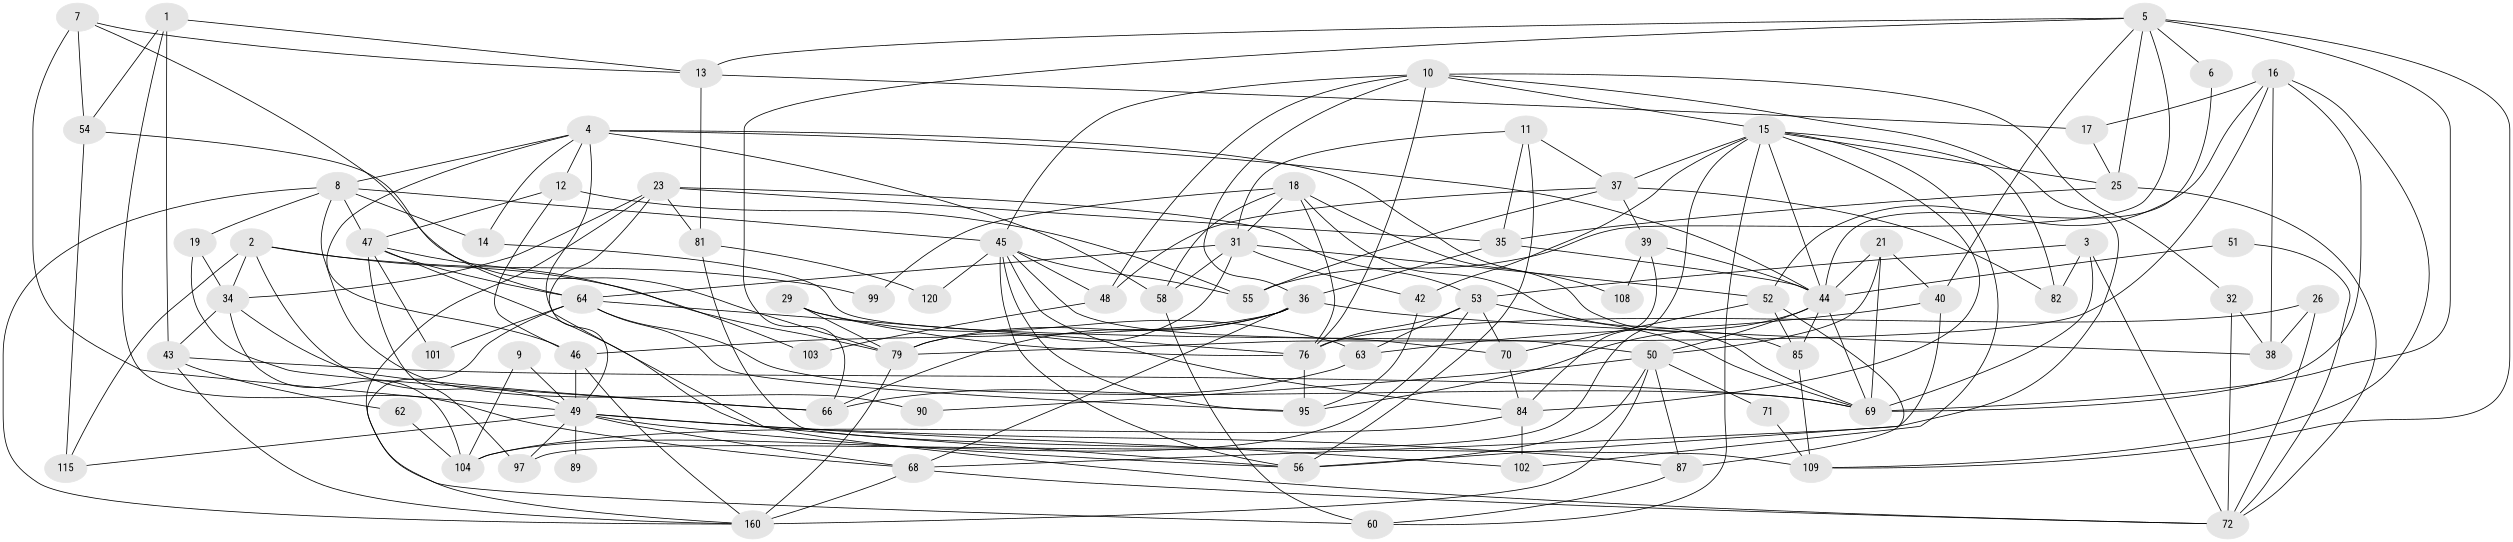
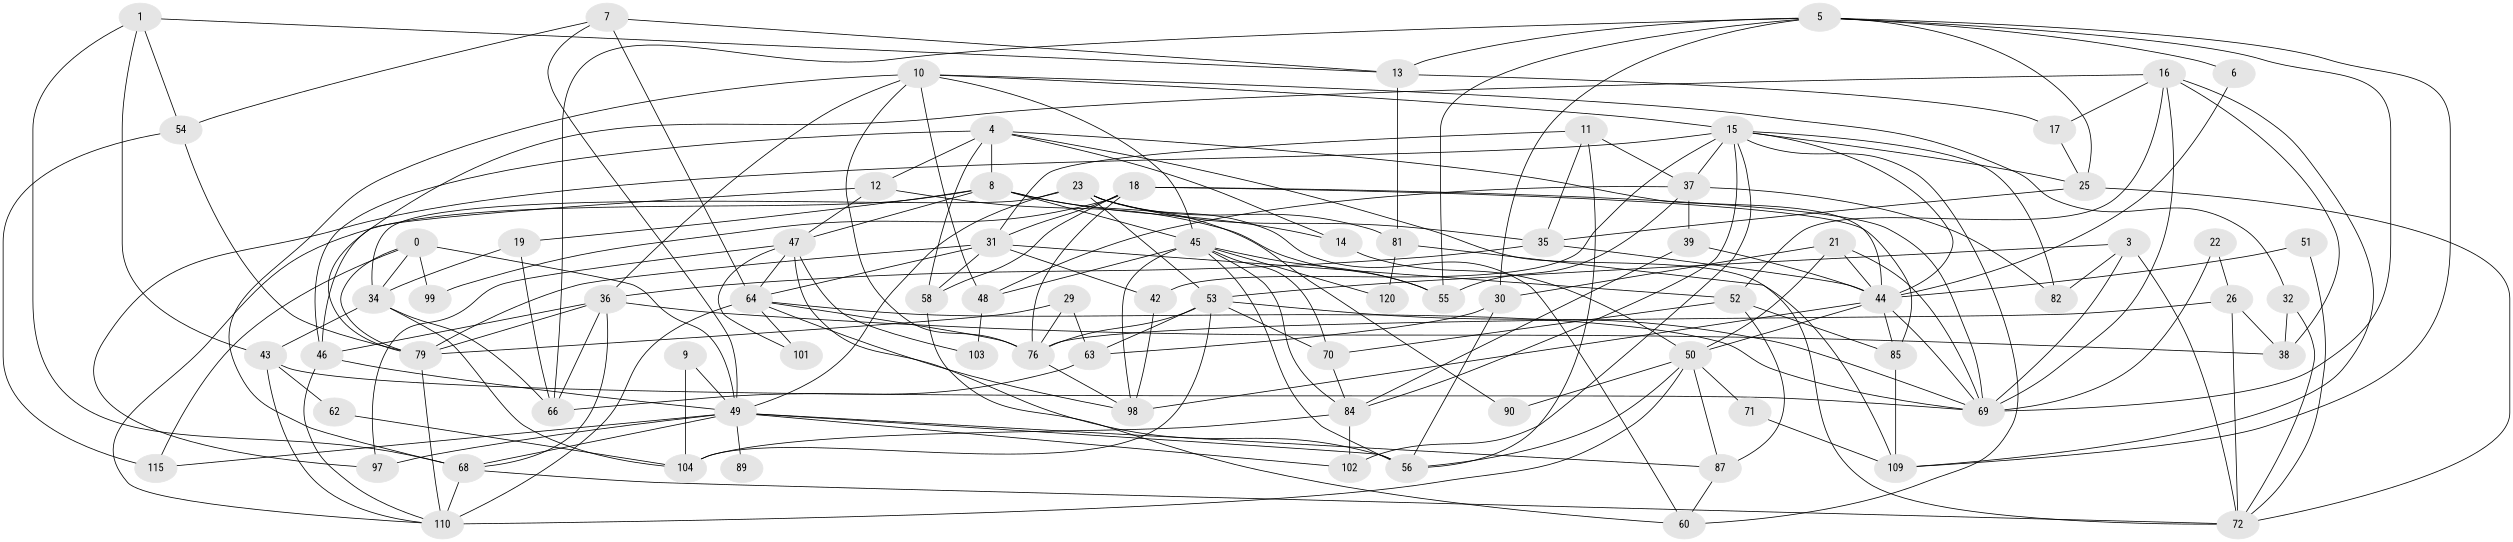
node "2": label "2" -> "0"
node "22": added
node "108": removed
node "40": label "40" -> "30"
node "95": label "95" -> "98"
node "160": label "160" -> "110"
